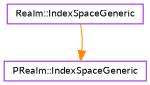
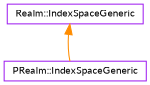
edge "Realm::IndexSpaceGeneric" -> "PRealm::IndexSpaceGeneric": reversed
